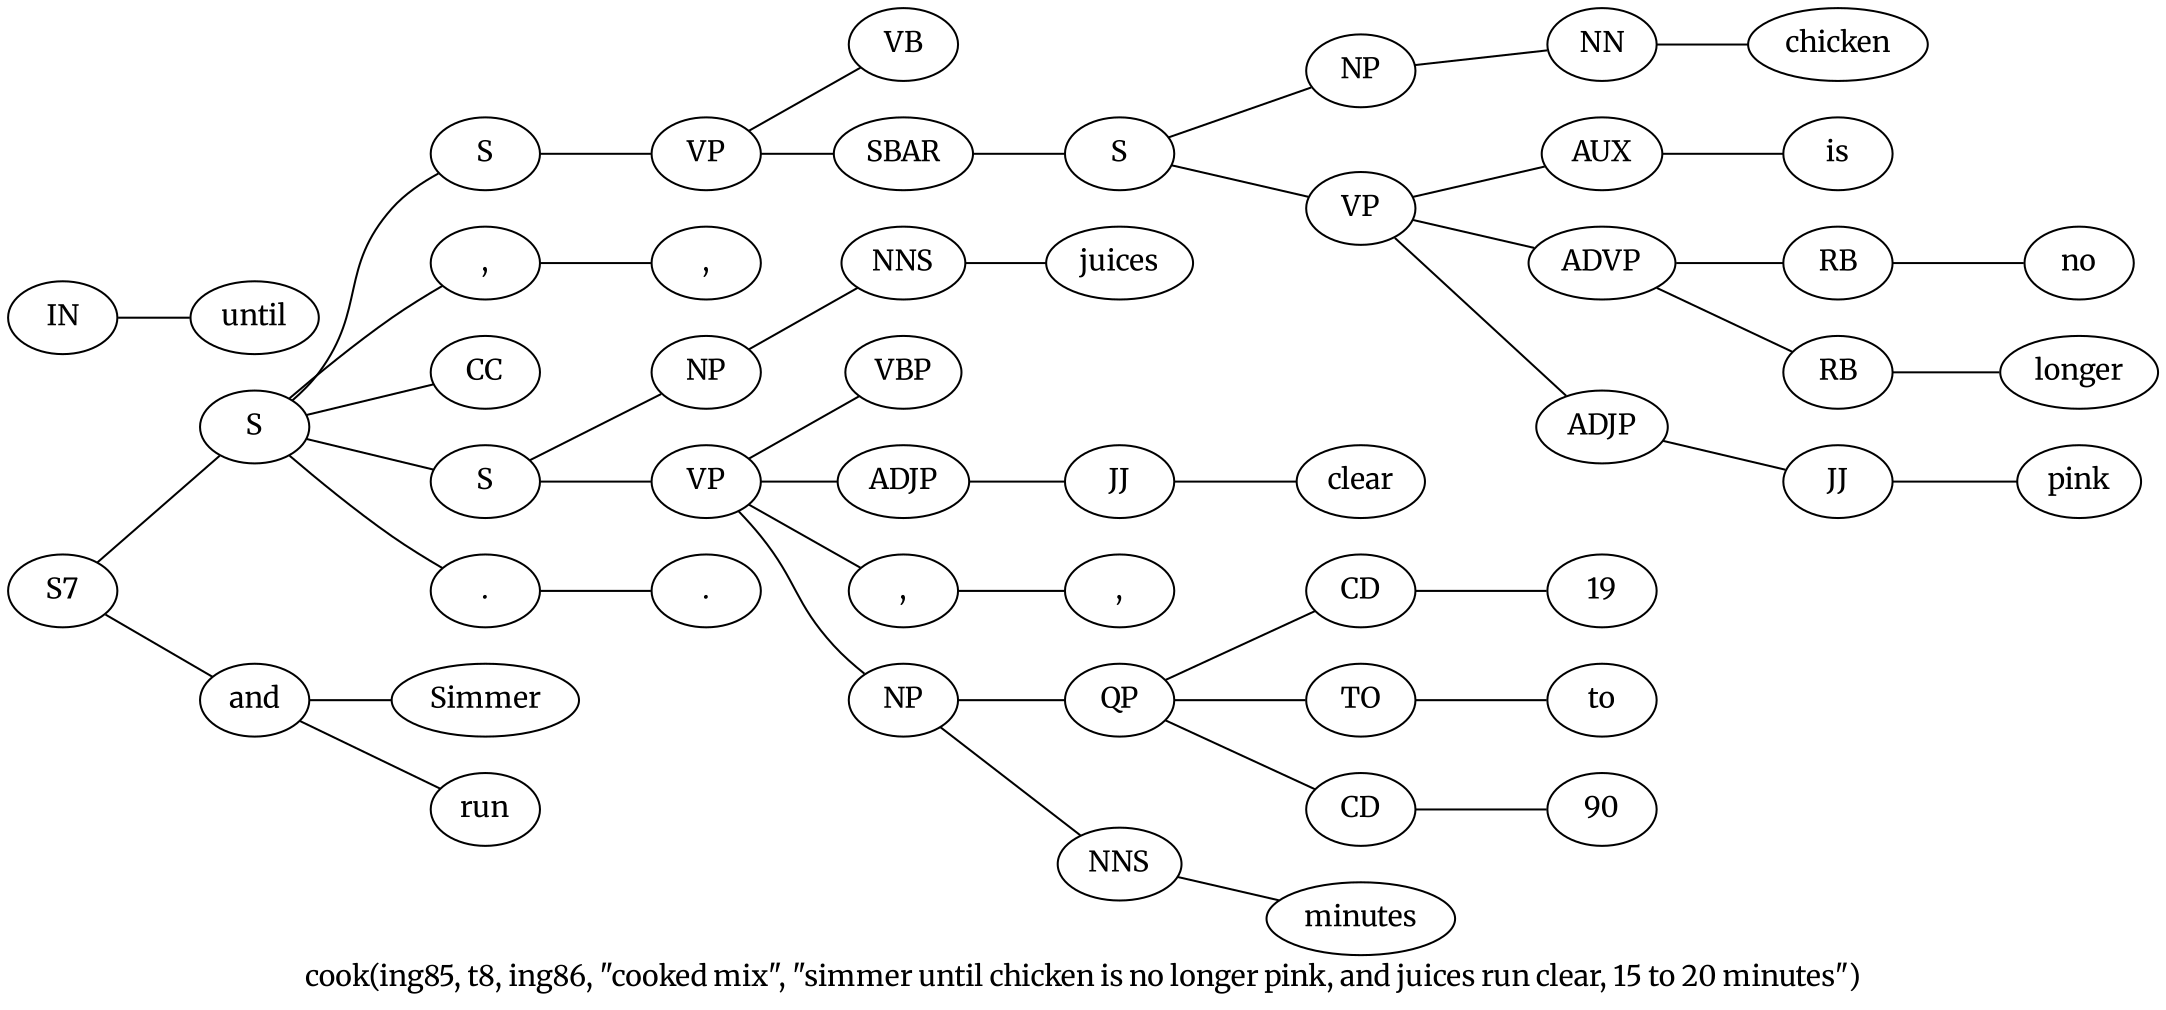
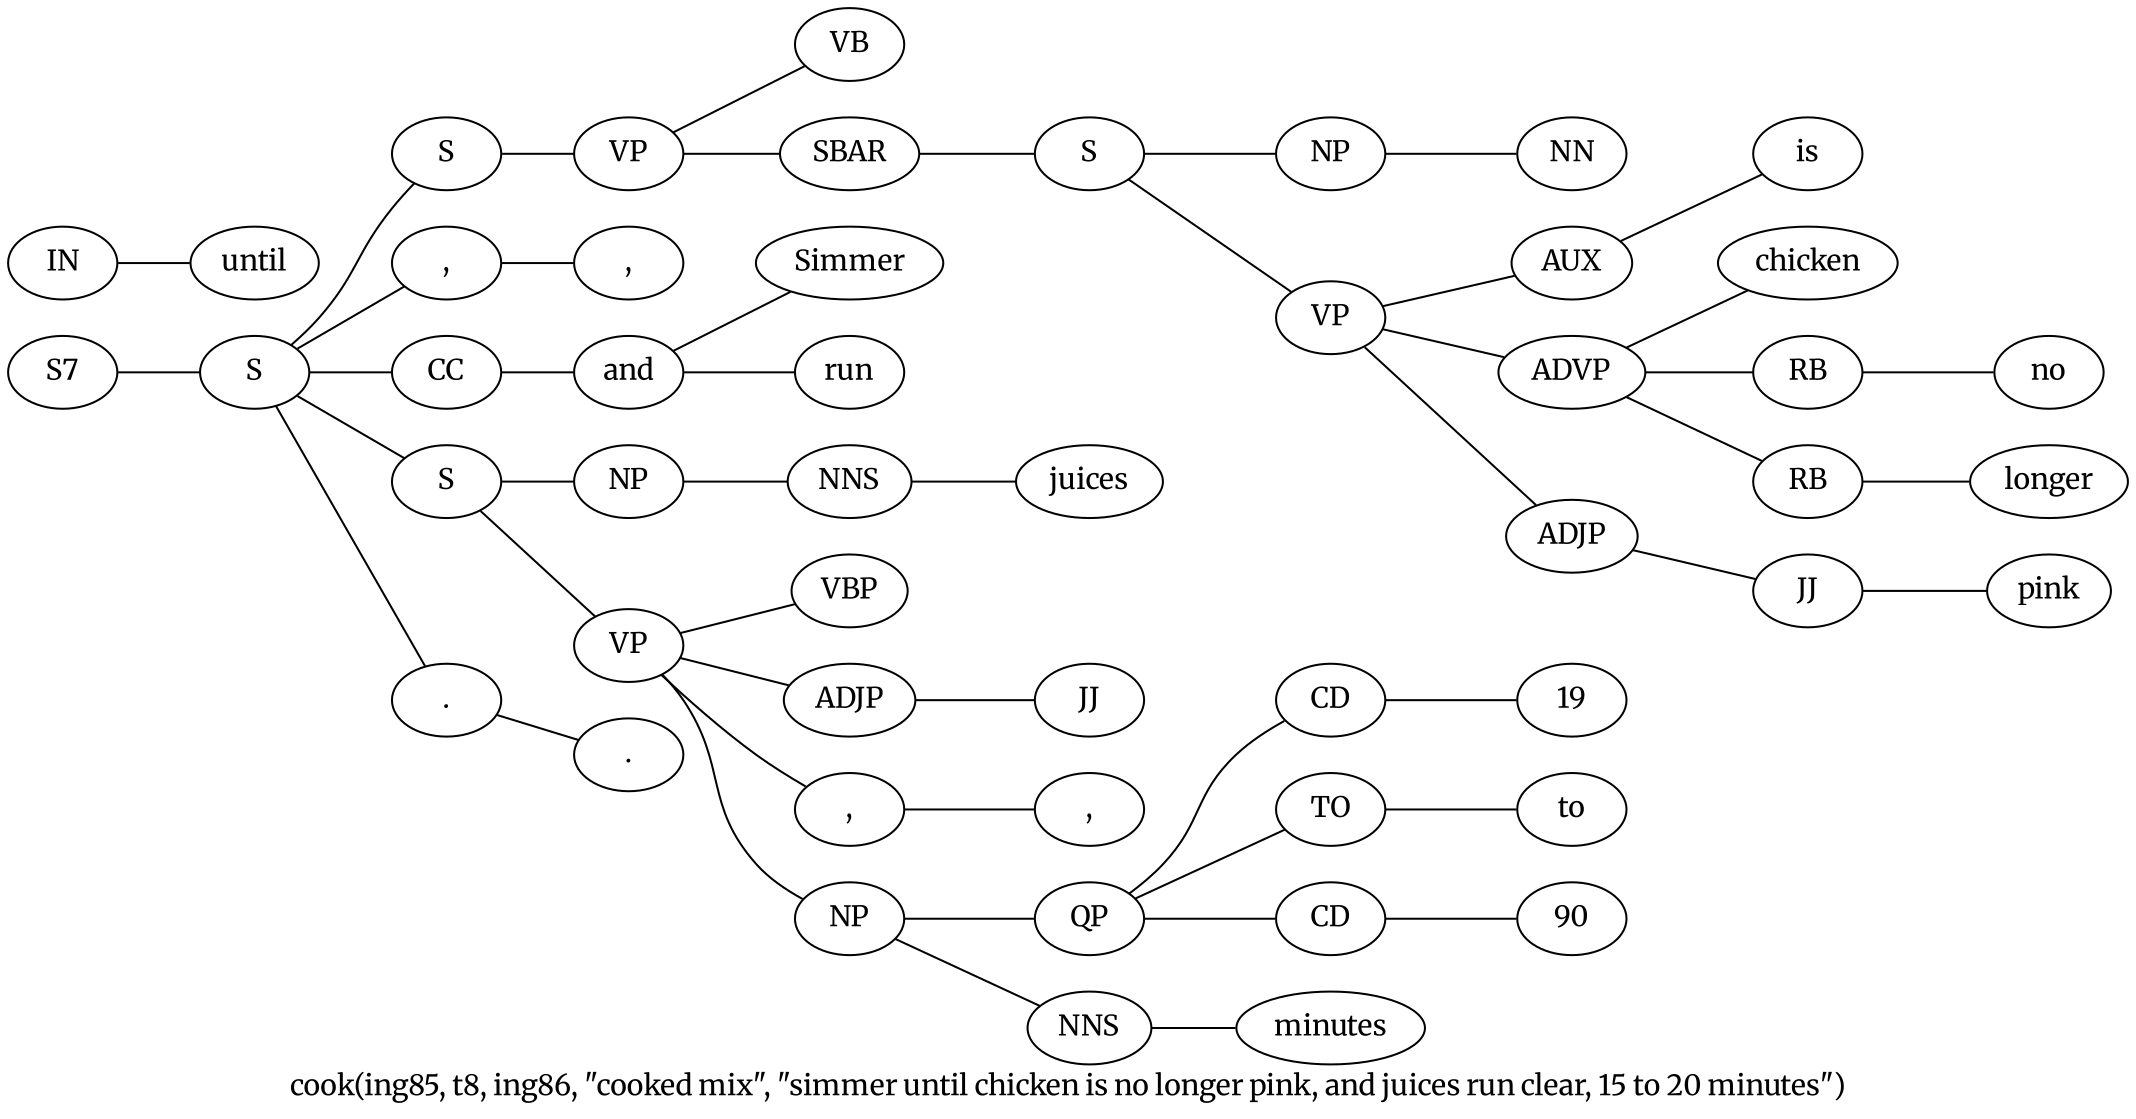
edge "NN" -- "chicken": now "ADVP" -- "chicken"
node "clear": removed
edge "S7" -- "and": now "CC" -- "and"
